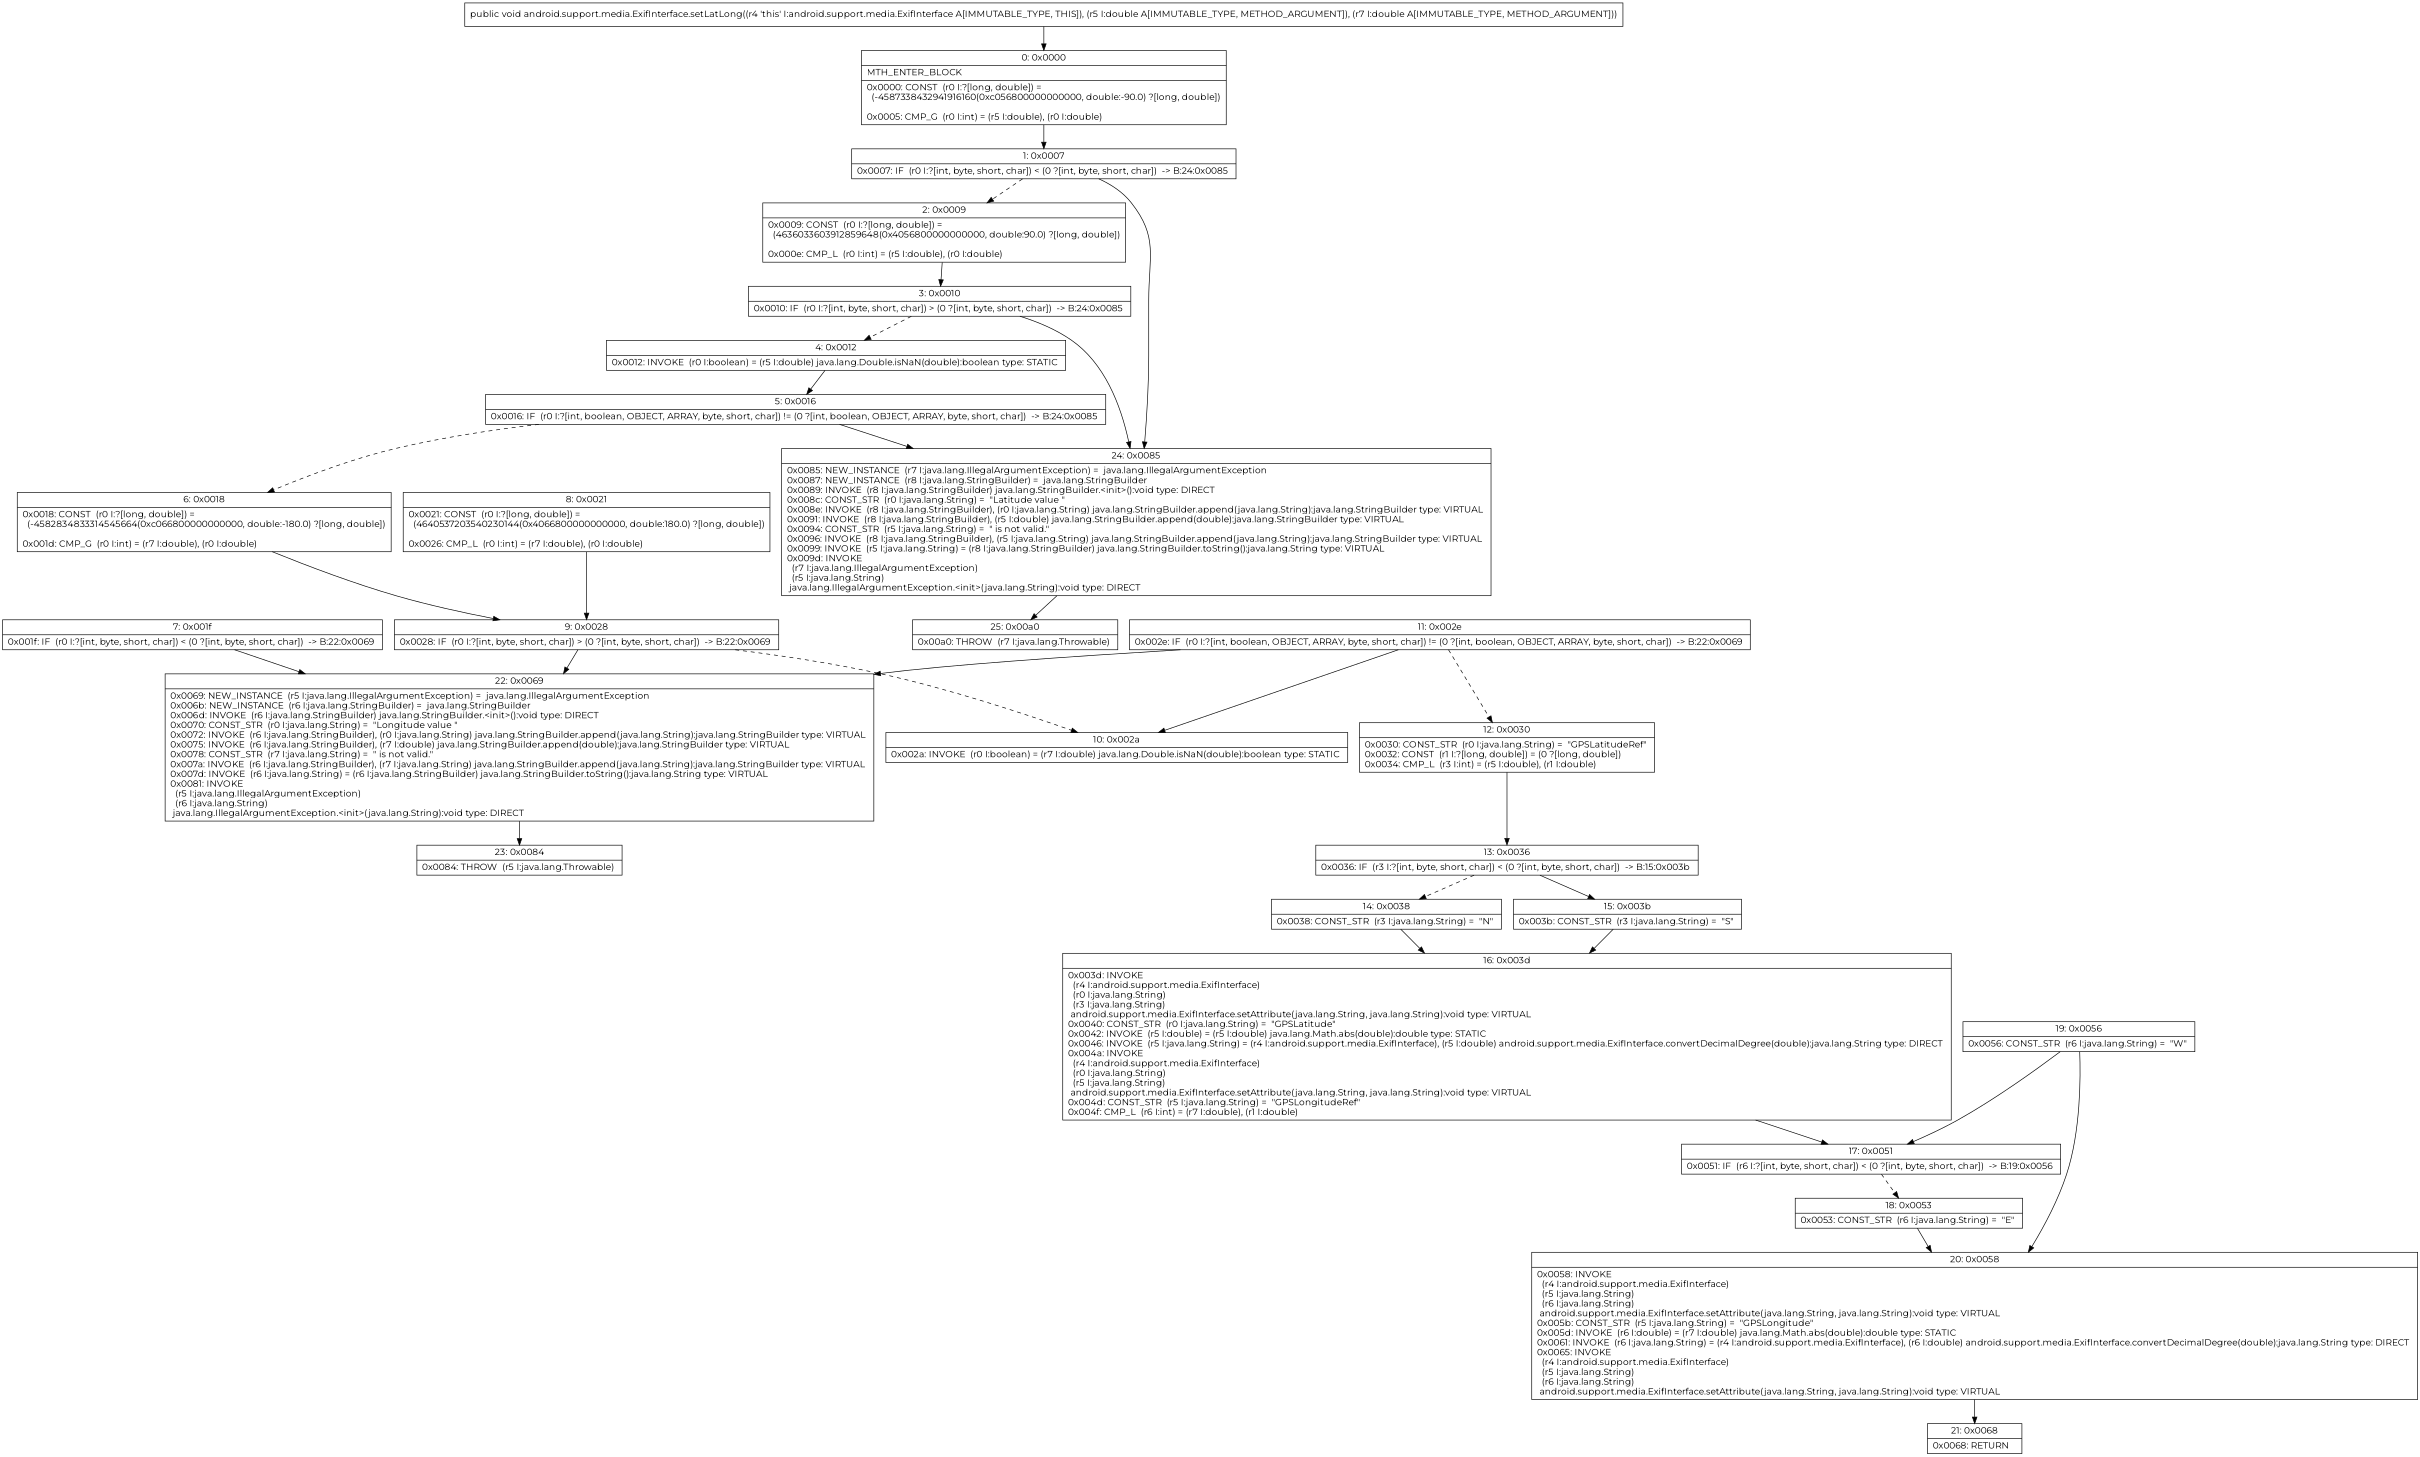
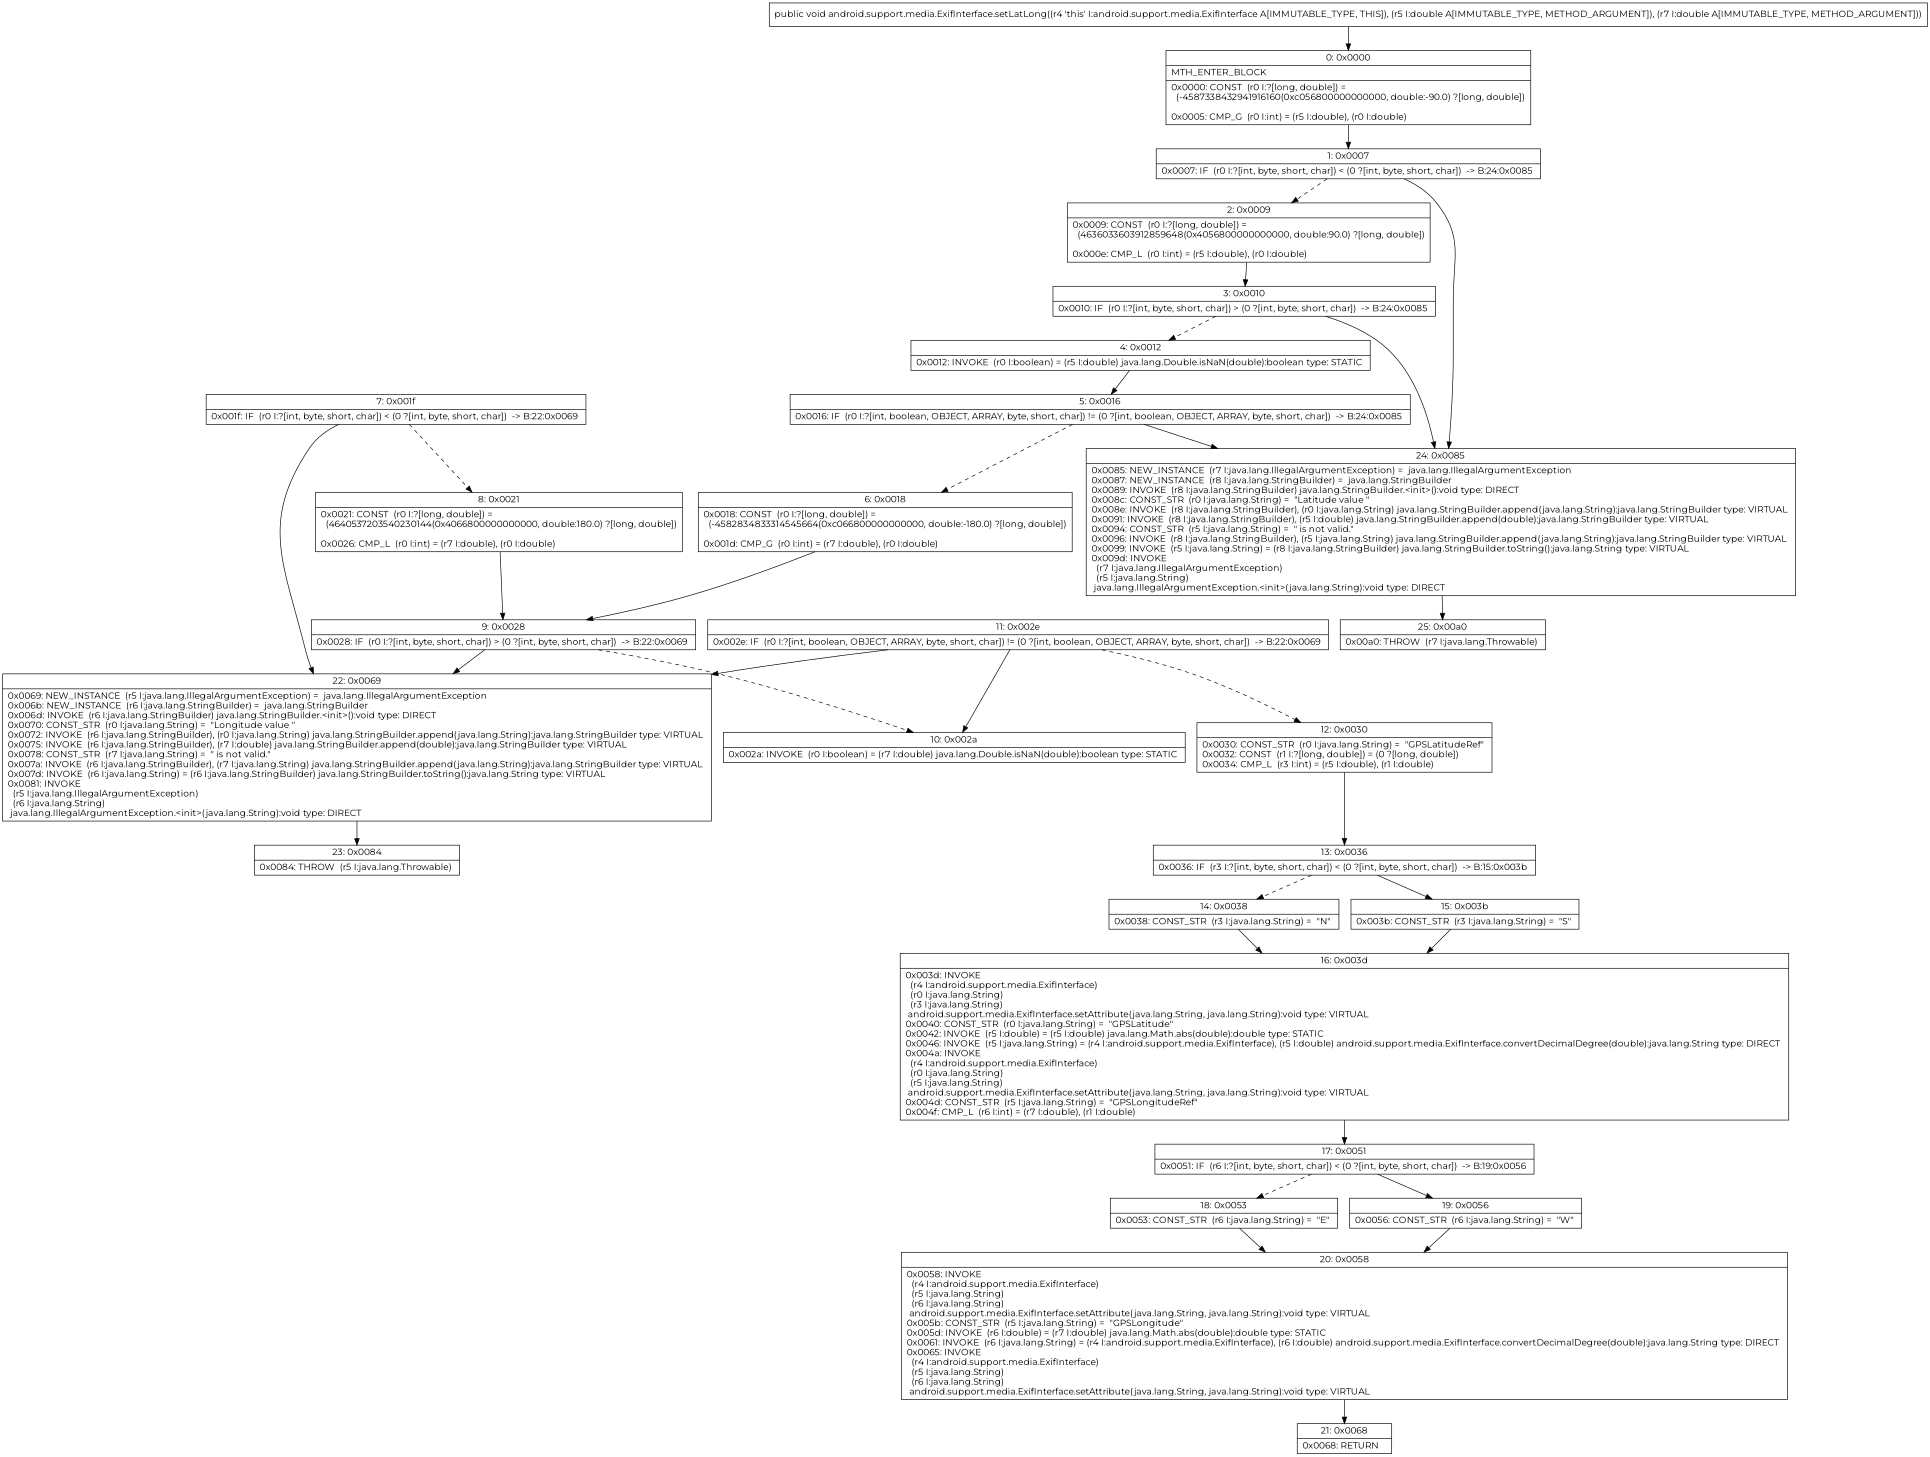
edge "7: 0x001f" -> "8: 0x0021": added
edge "19: 0x0056" -> "17: 0x0051": reversed
